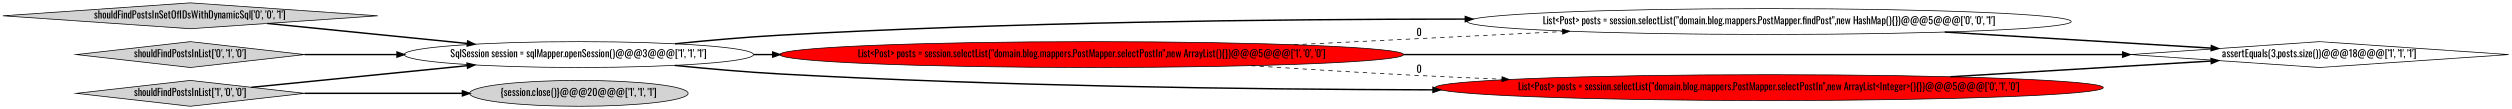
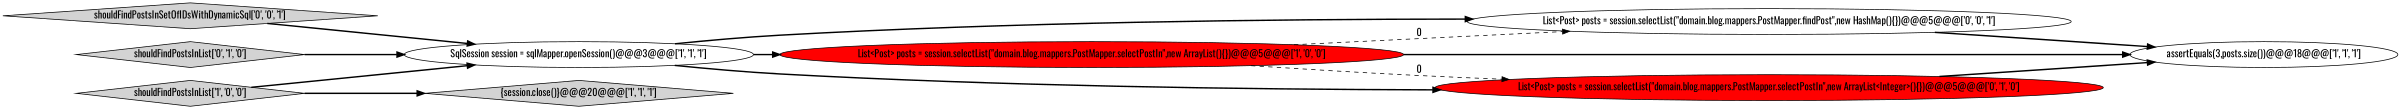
node "assertEquals(3,posts.size())@@@18@@@['1', '1', '1']": shape diamond -> ellipse
node "{session.close()}@@@20@@@['1', '1', '1']": shape ellipse -> diamond
